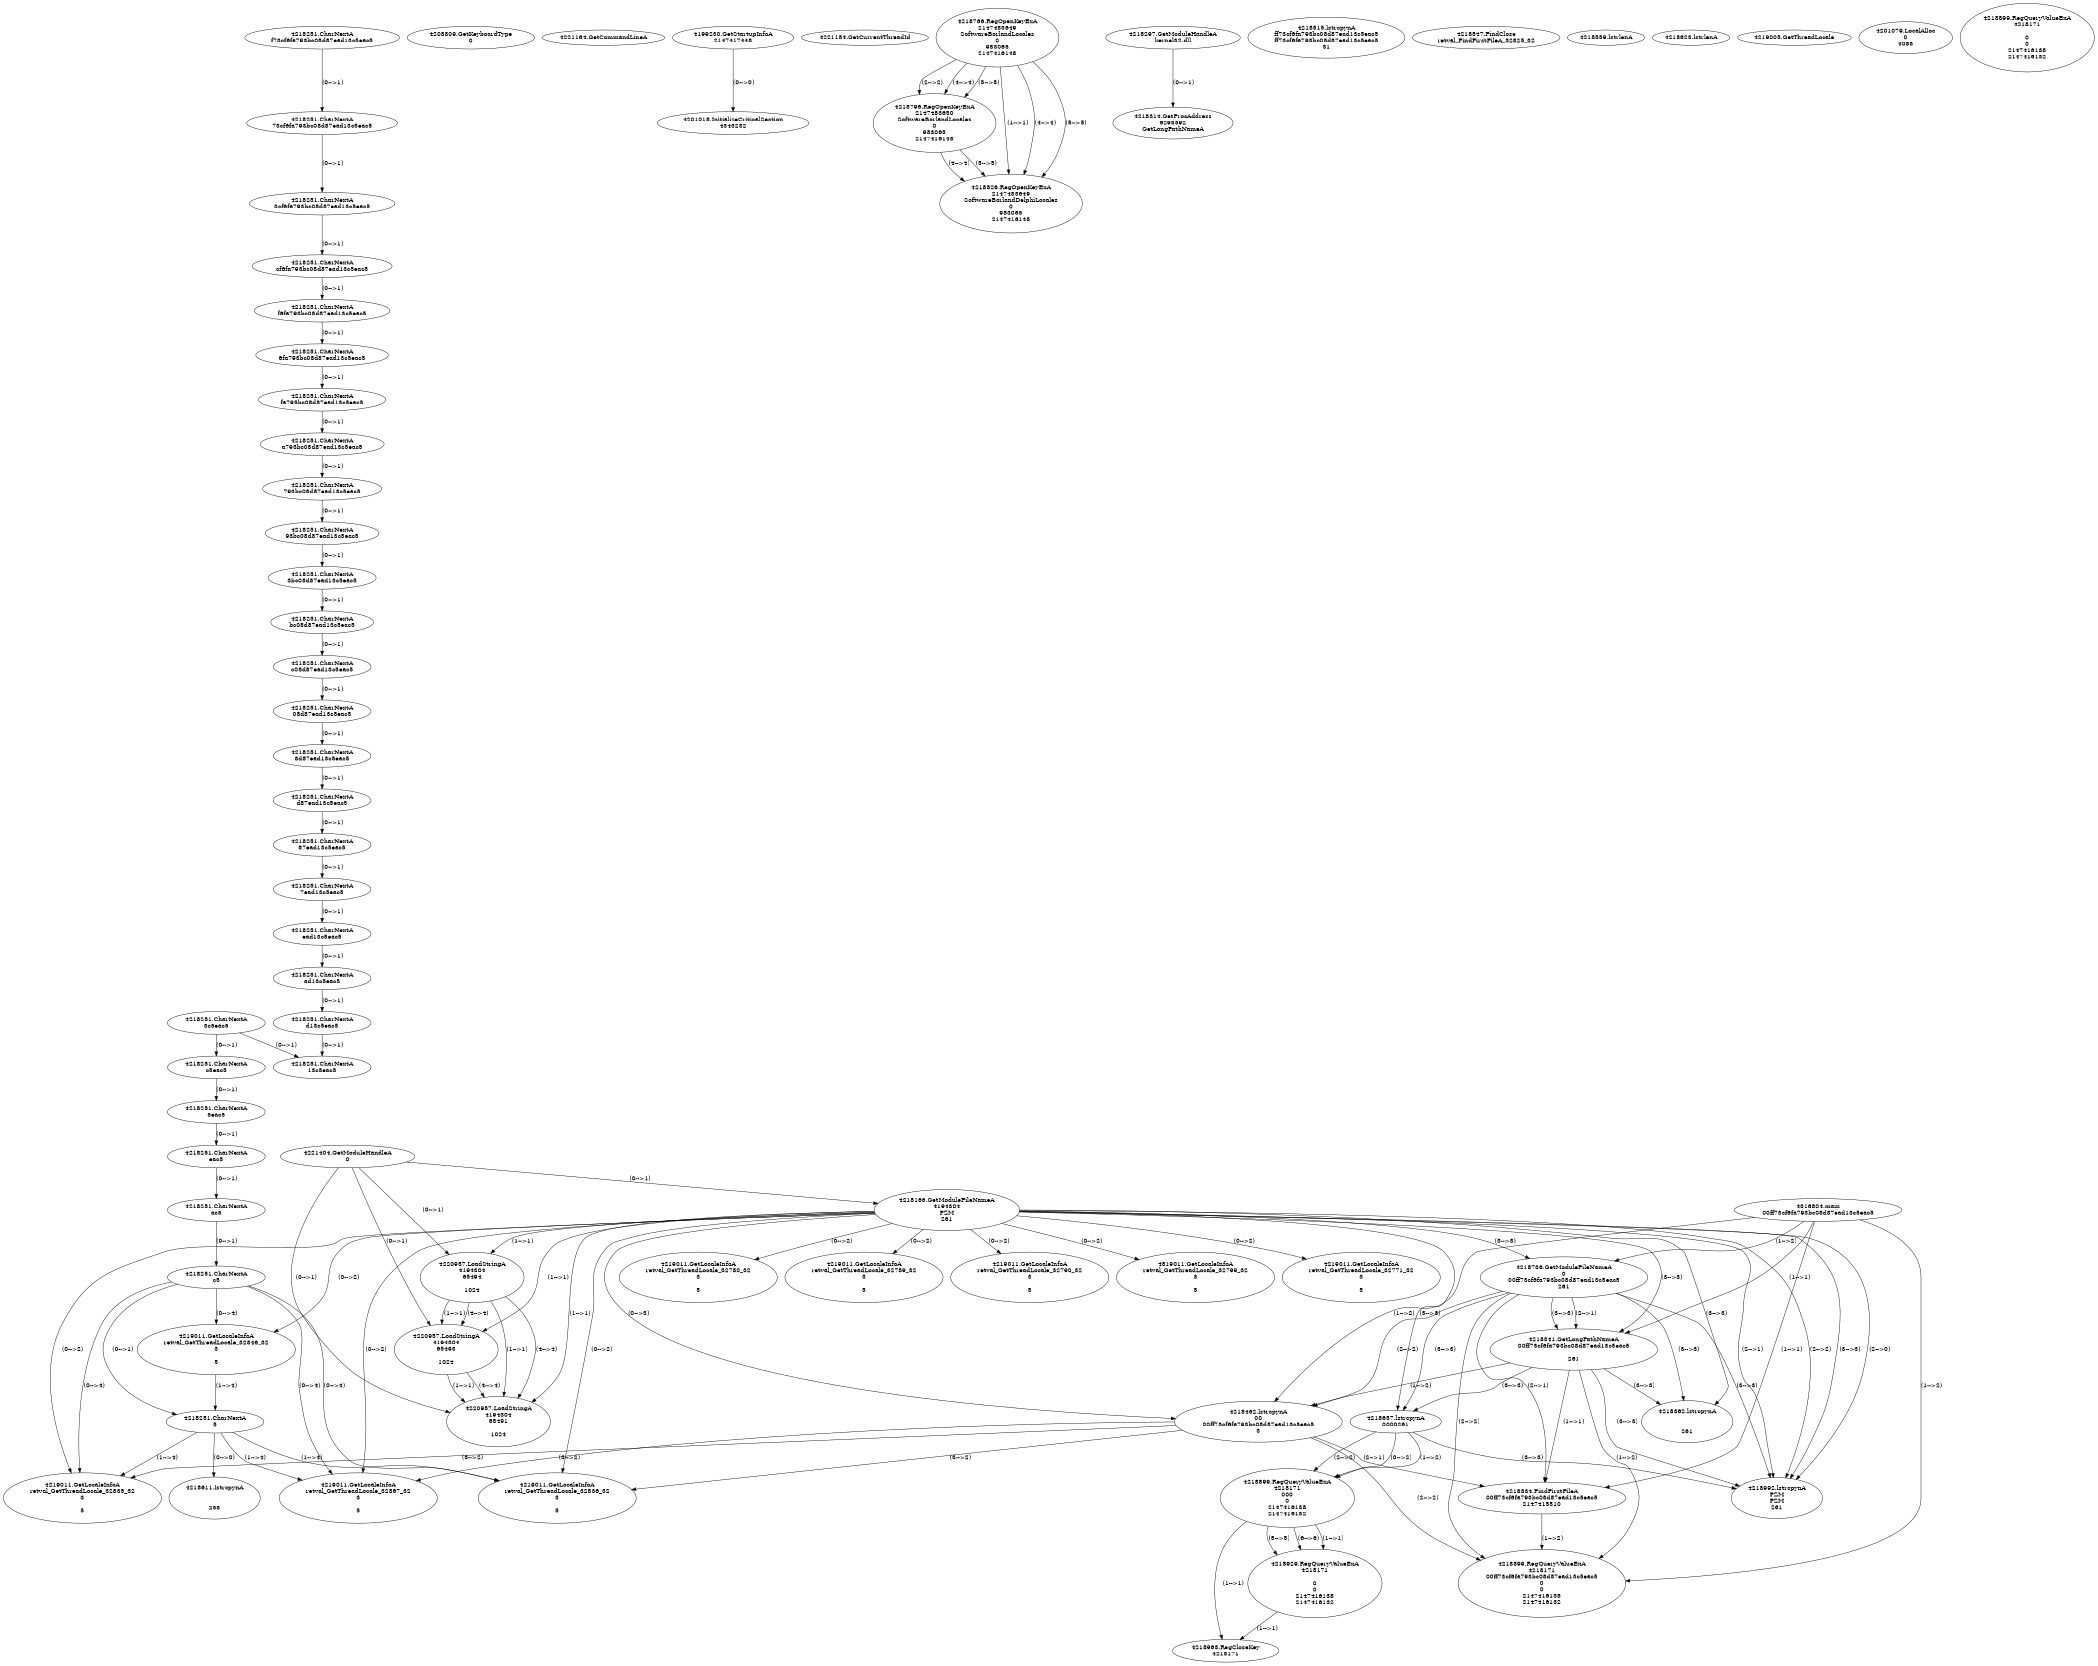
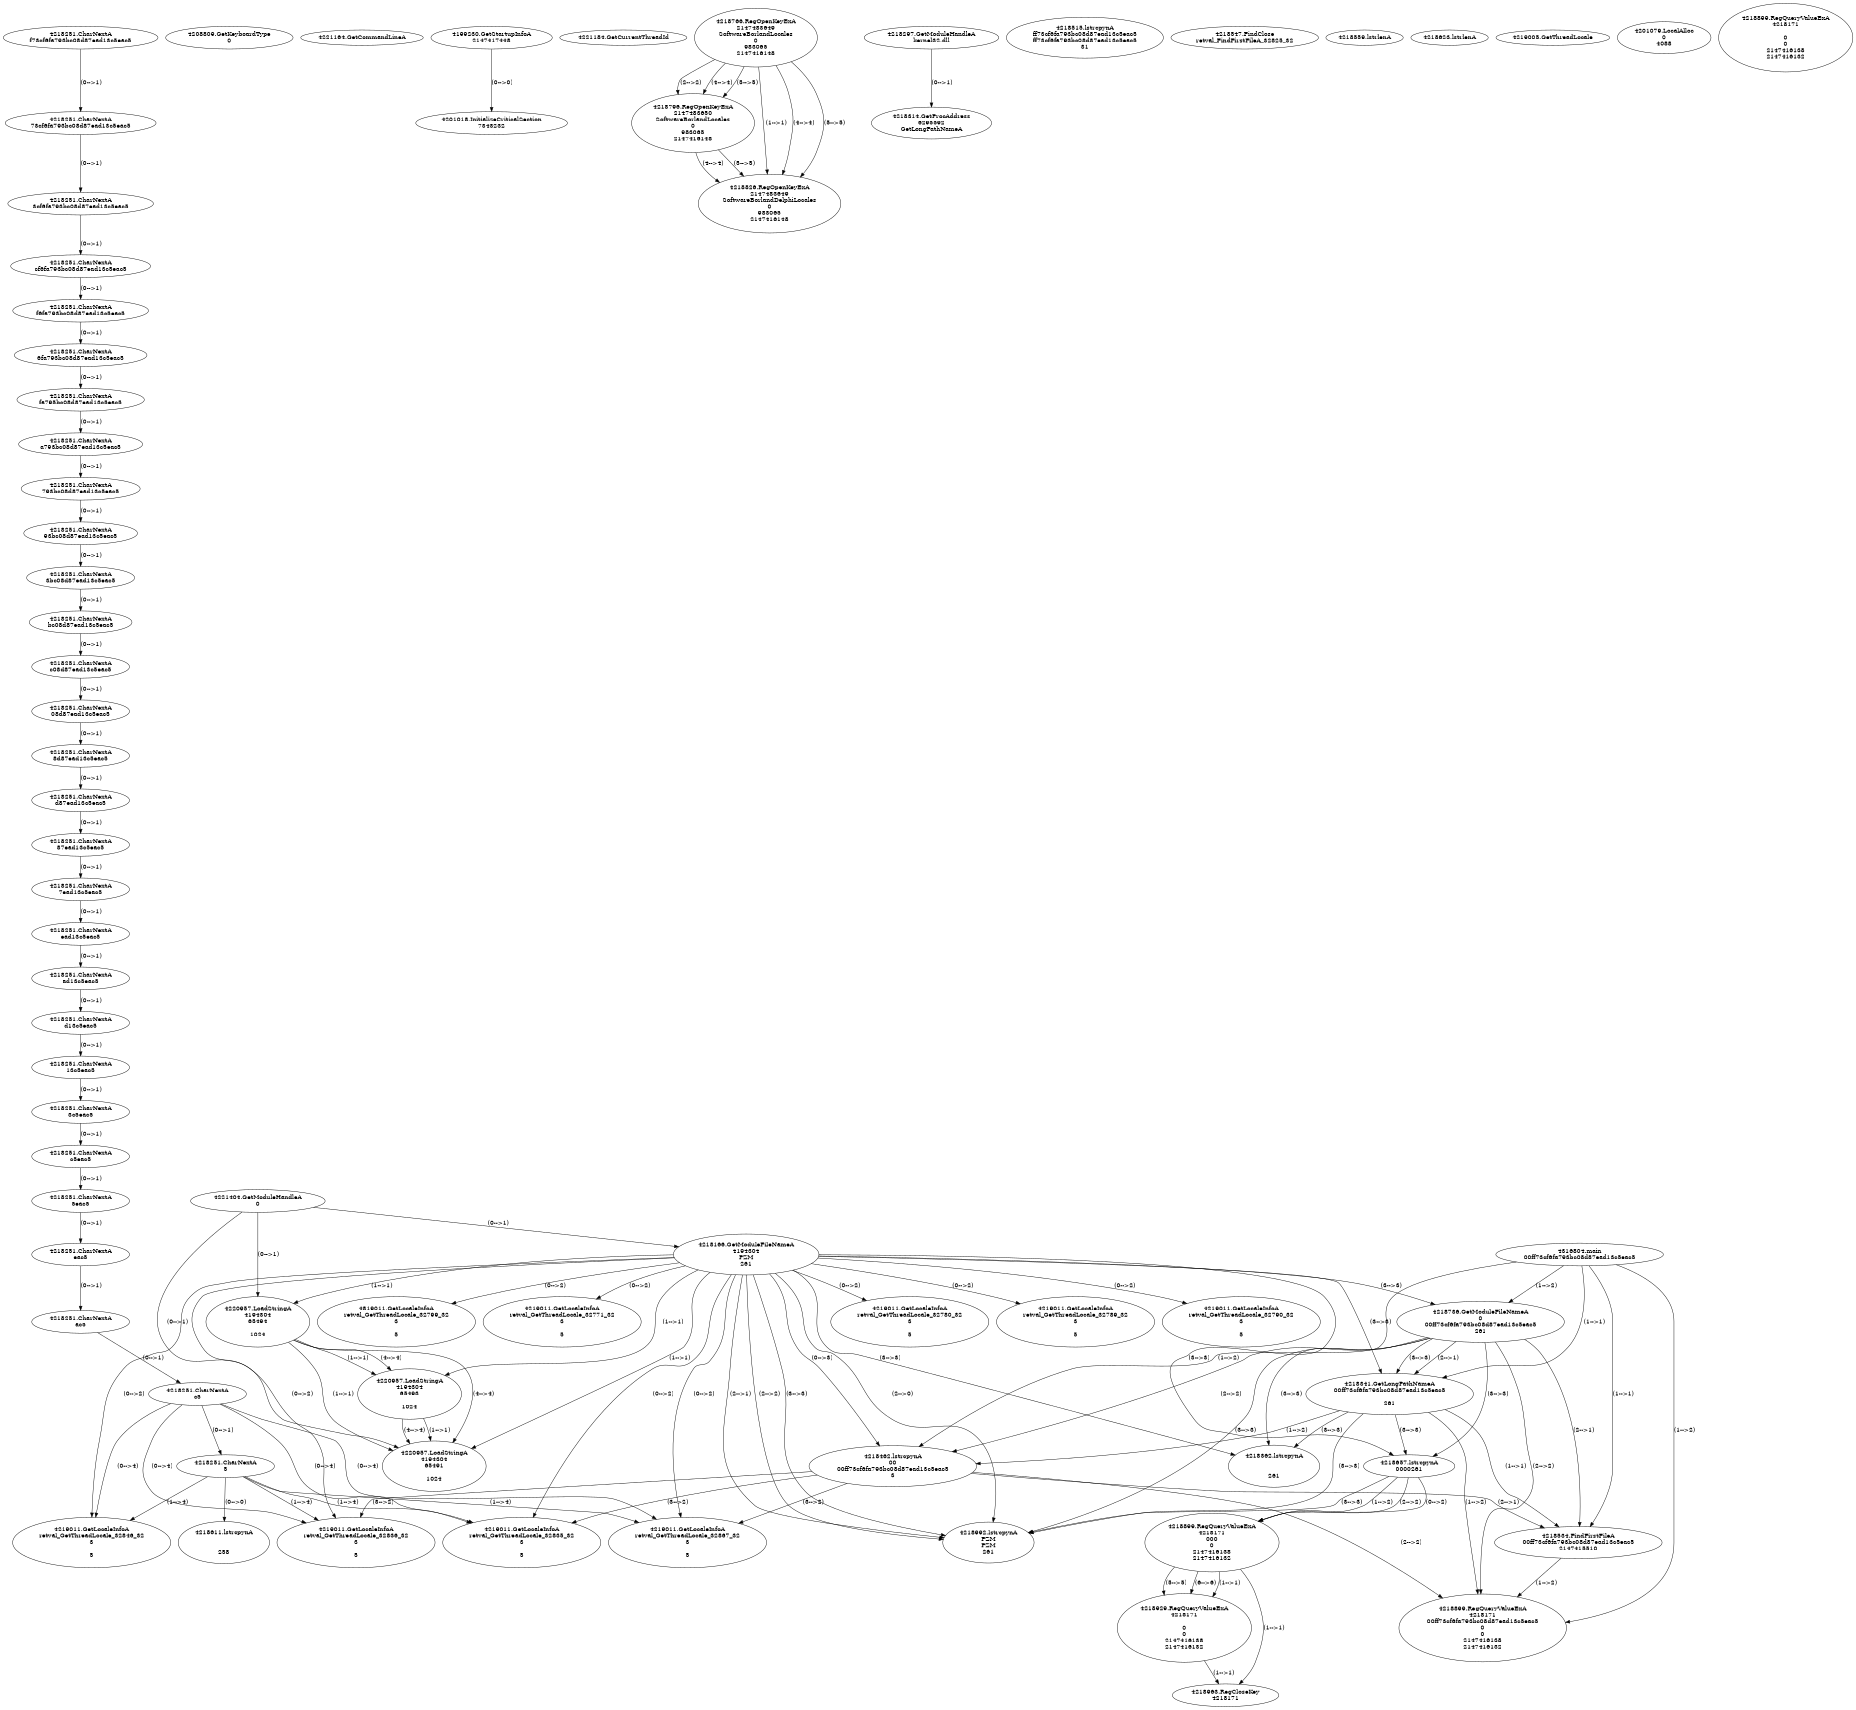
node "4201018.InitializeCriticalSection 4343232": label "4201018.InitializeCriticalSection 4343232" -> "4201018.InitializeCriticalSection 7343232"
edge "4218251.CharNextA 3c5eac5" -> "4218251.CharNextA 13c5eac5": reversed
edge "4221404.GetModuleHandleA 0" -> "4220957.LoadStringA 4194304 65493 1024": removed, label "(0-->1)"
edge "4219011.GetLocaleInfoA retval_GetThreadLocale_32846_32 3 5" -> "4218251.CharNextA 5": reversed
